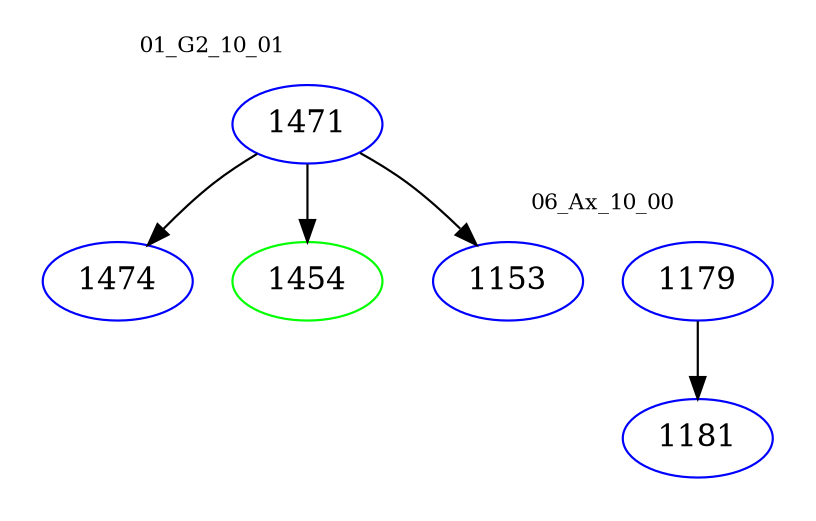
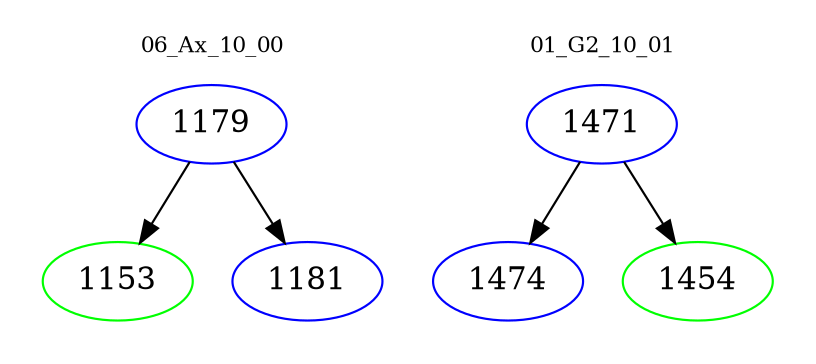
edge "1471" -> "1153": now "1179" -> "1153"
node "1153": color blue -> green
